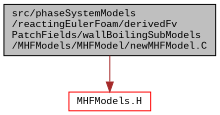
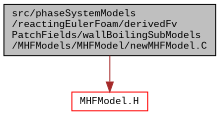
node "MHFModels.H": label "MHFModels.H" -> "MHFModel.H"
